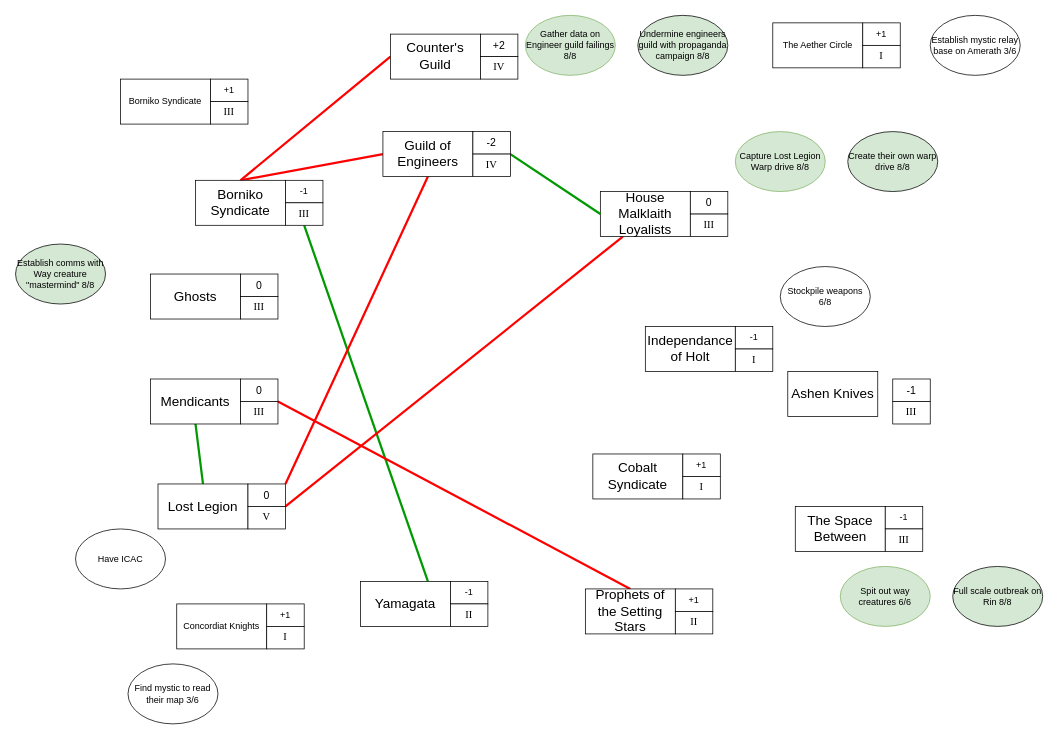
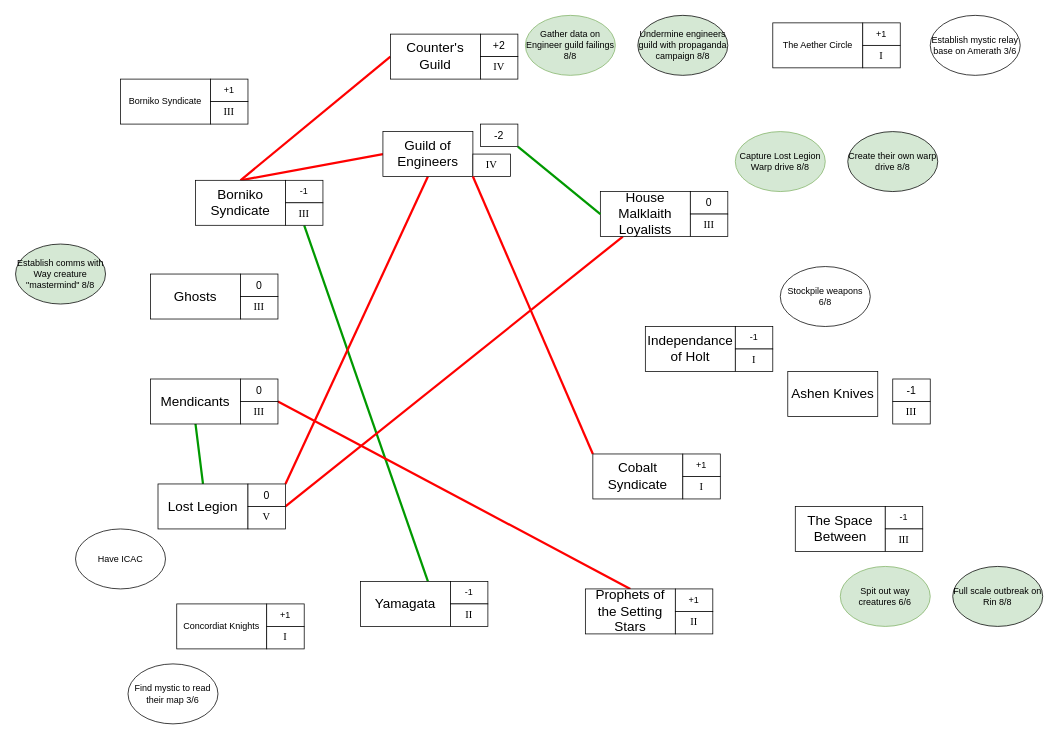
node "-2": moved (492, 143) -> (499, 135)
edge "Guild of Engineers" -- "Cobalt Syndicate": added
